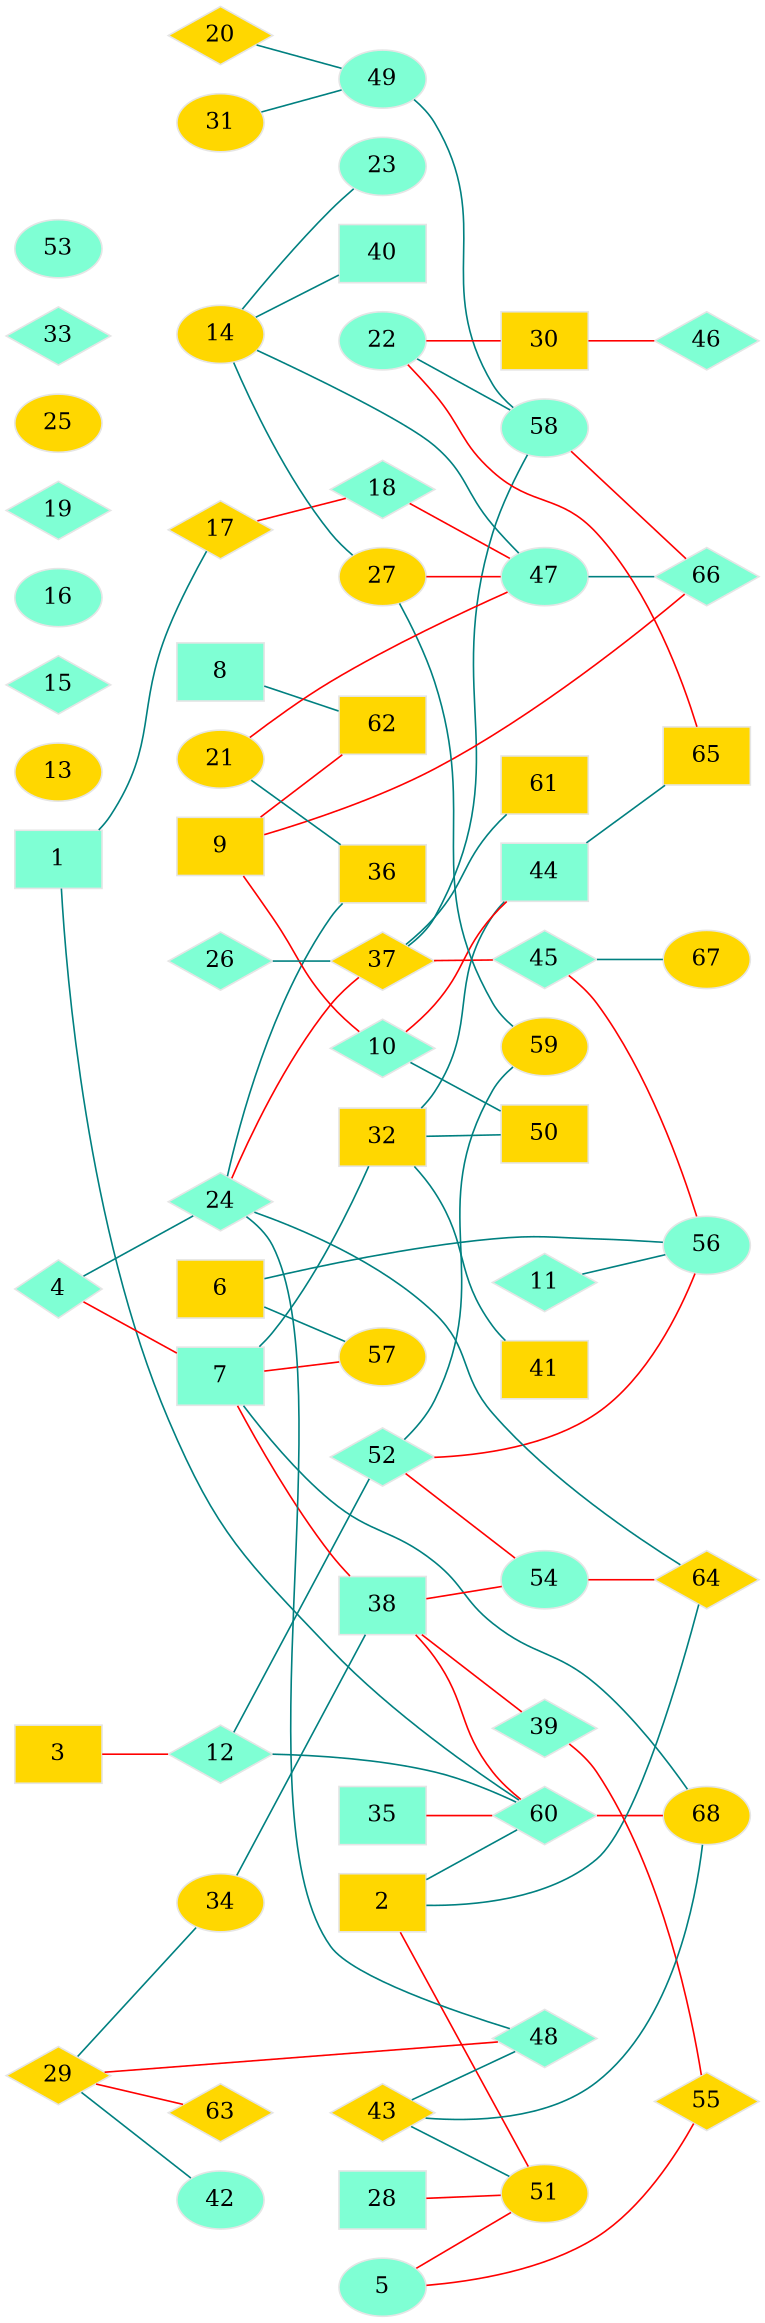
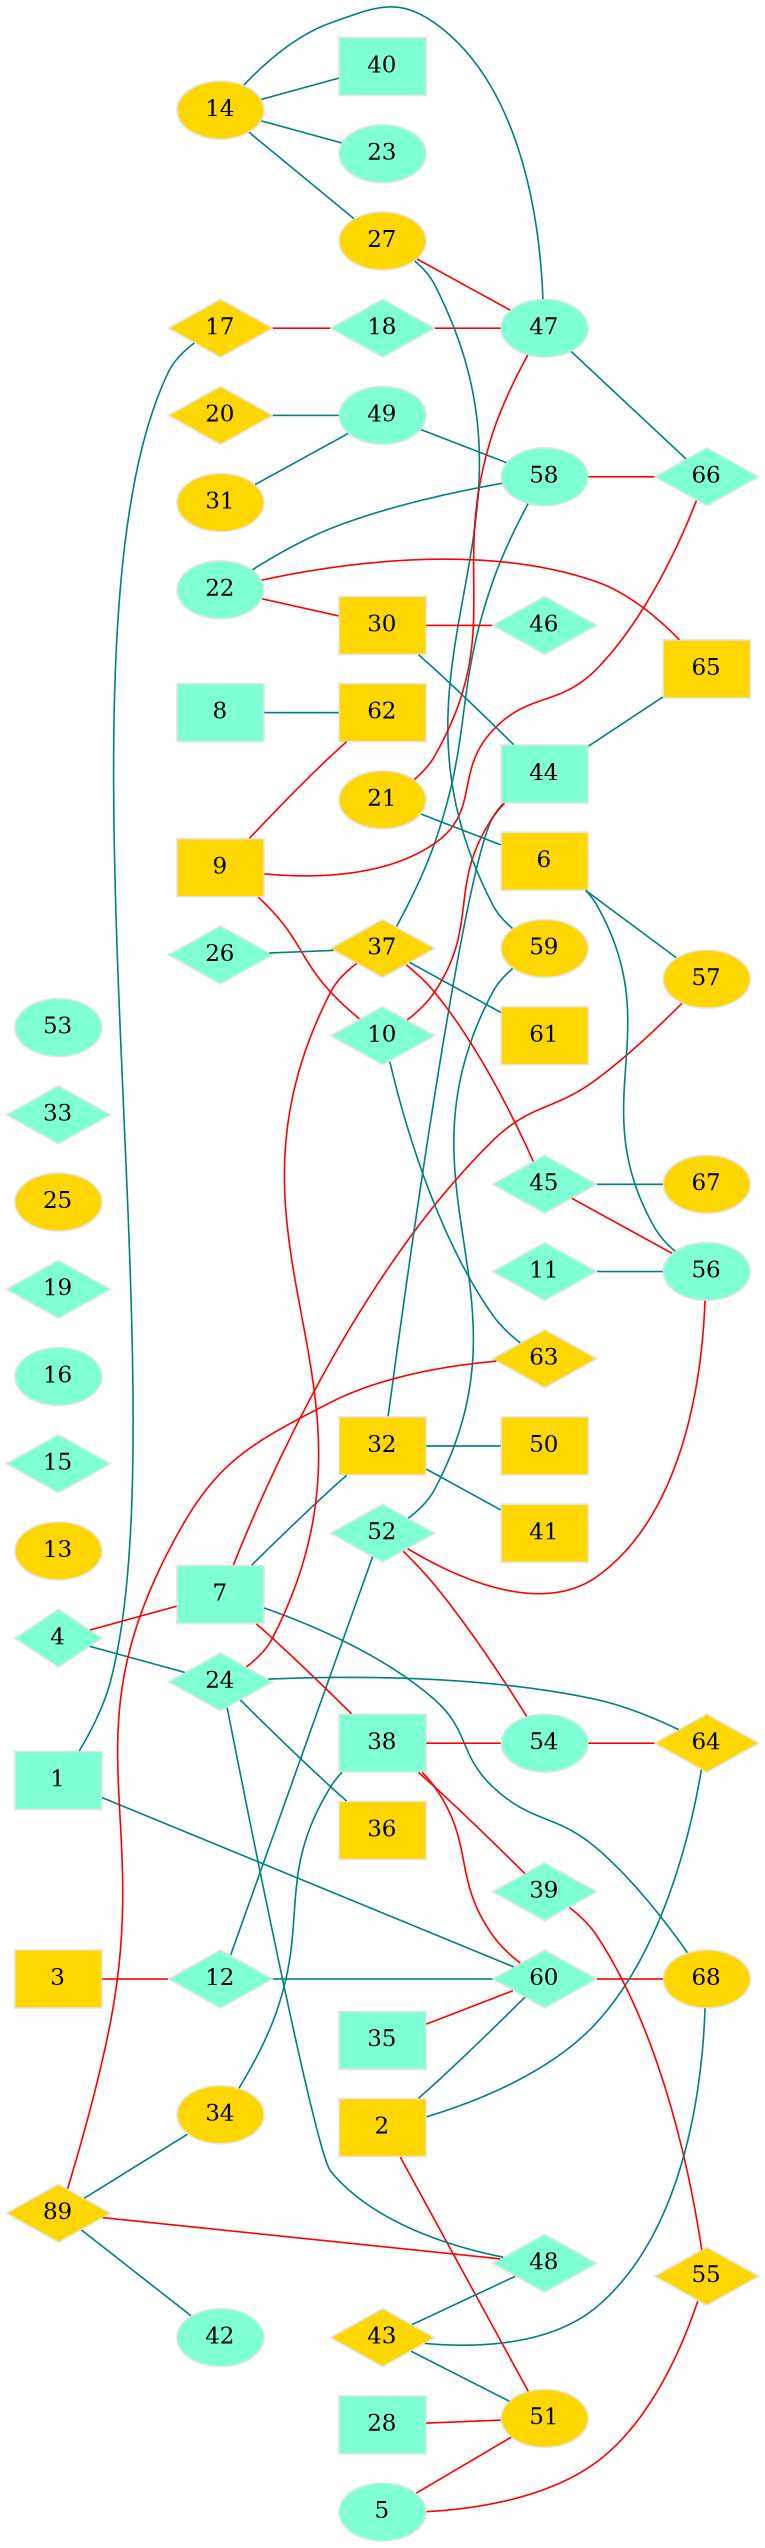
edge "30" -- "44": added
edge "21" -- "36": now "21" -- "6"
edge "10" -- "50": now "10" -- "63"
node "29": label "29" -> "89"
